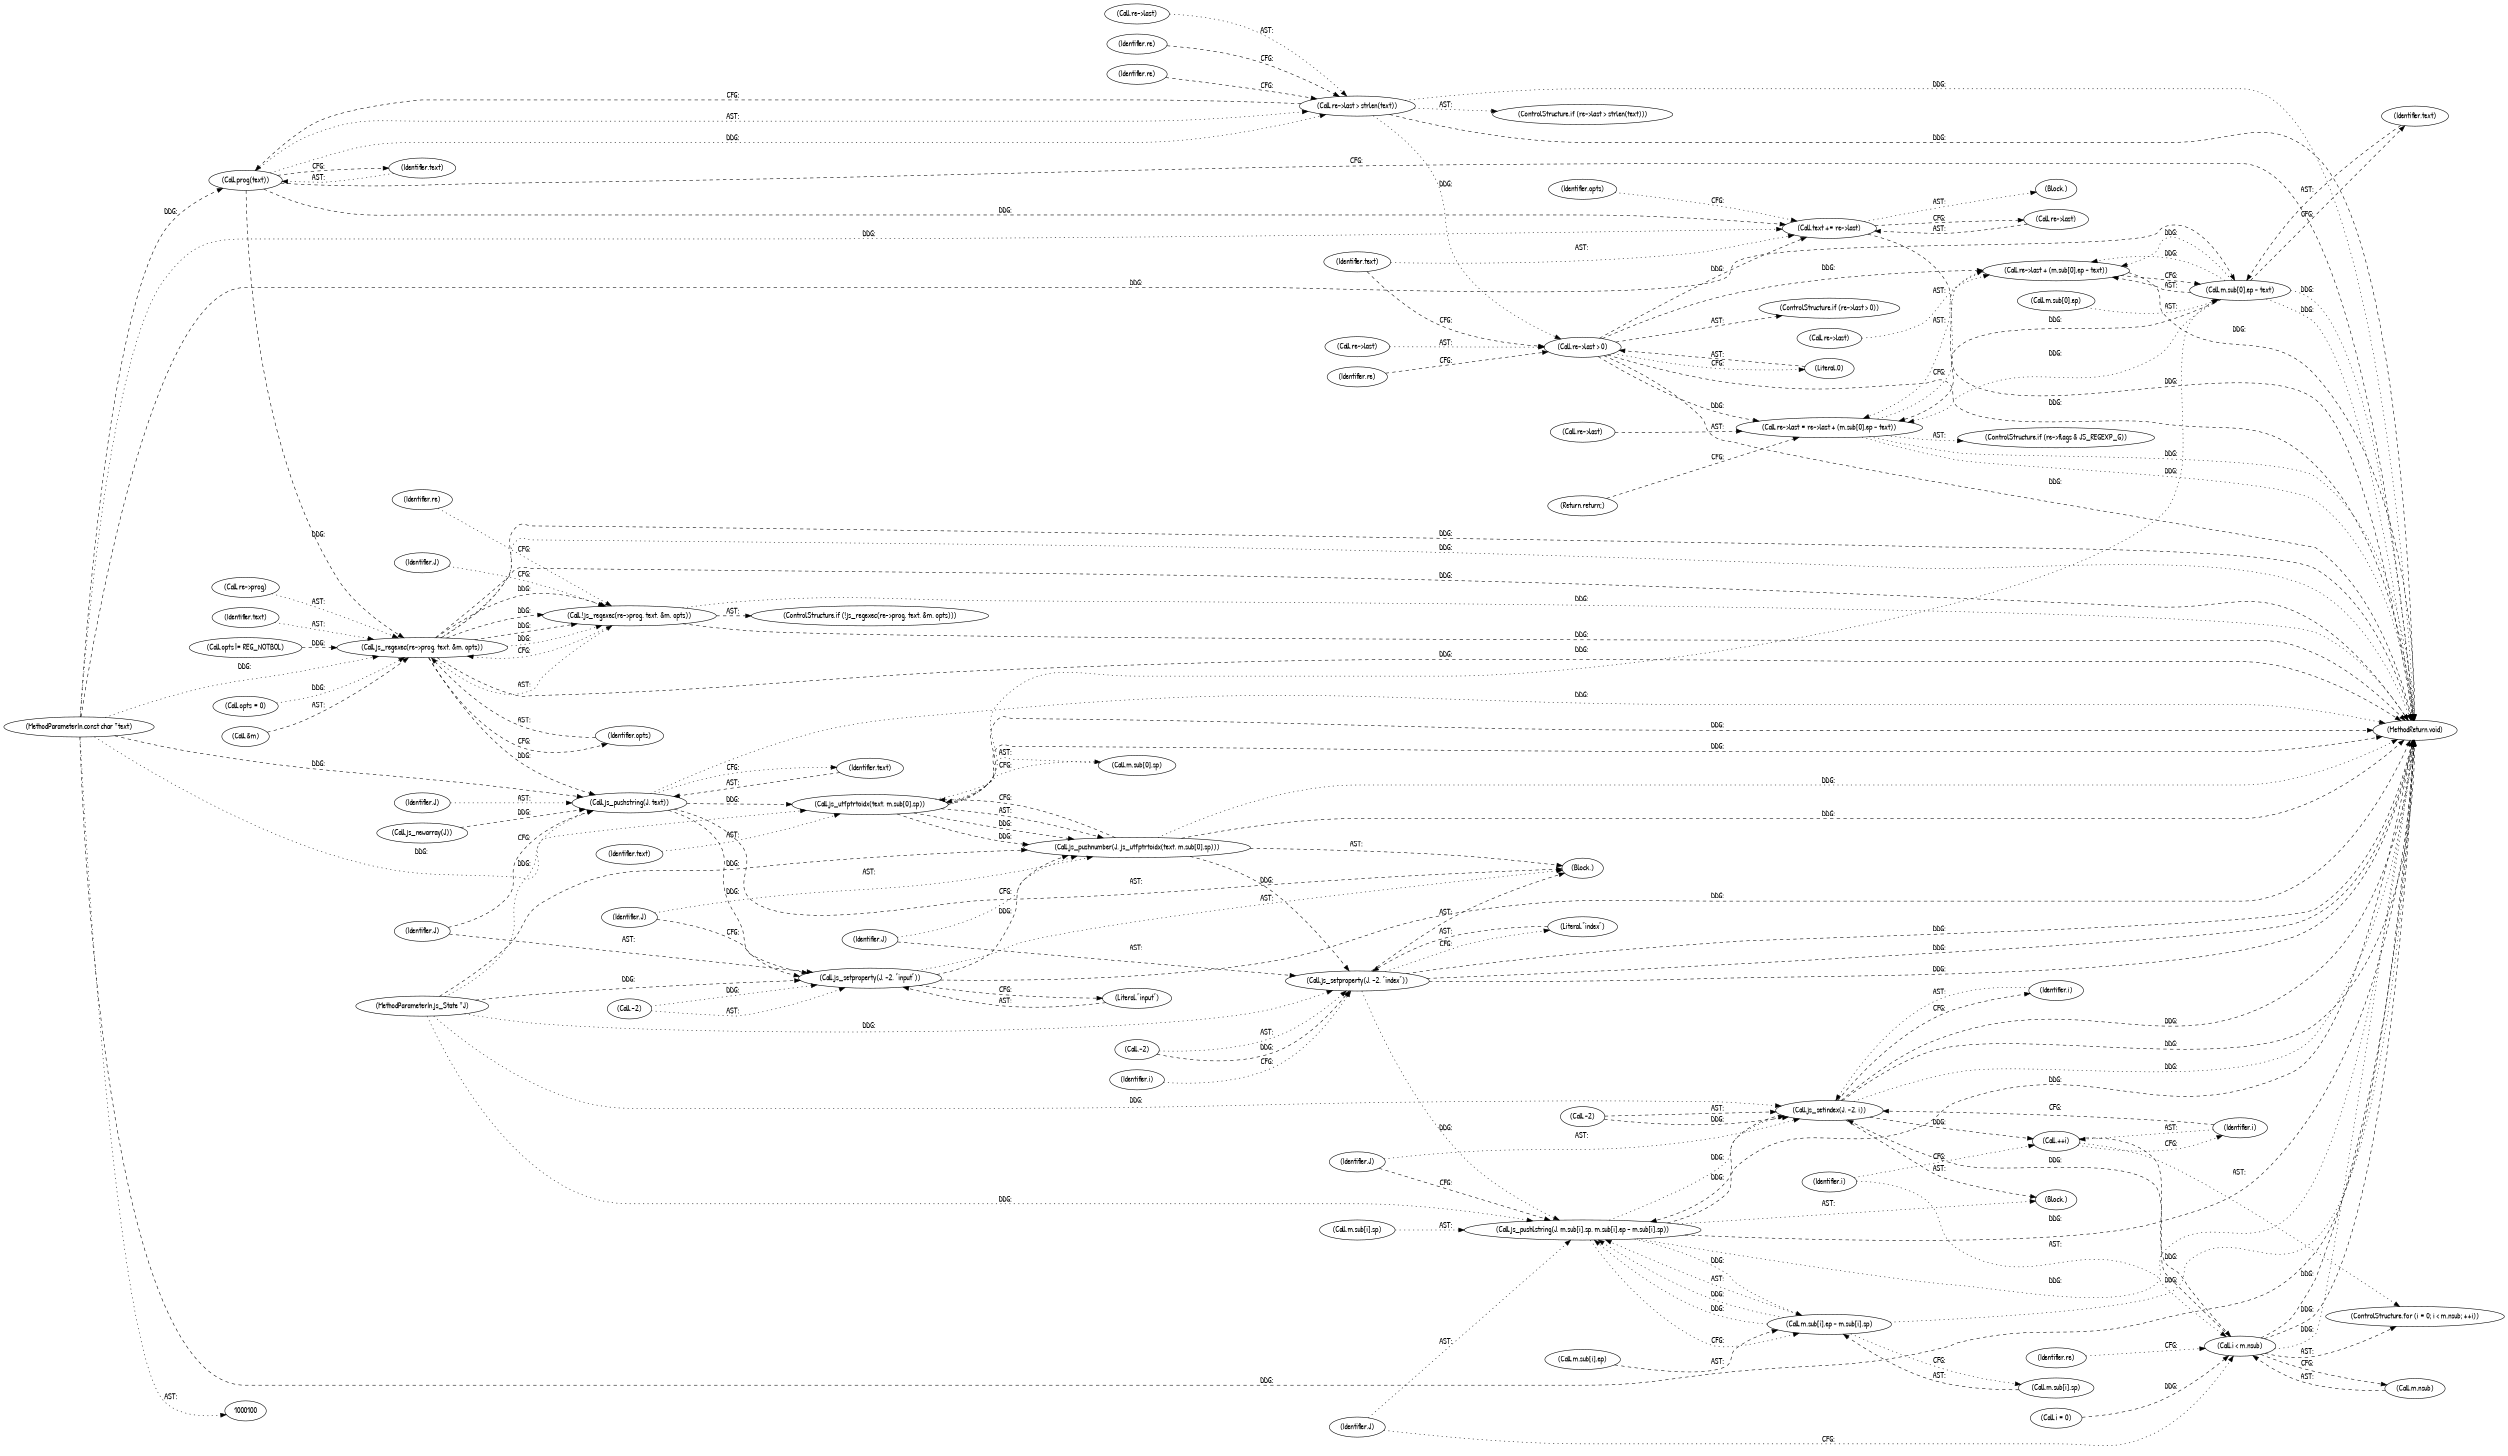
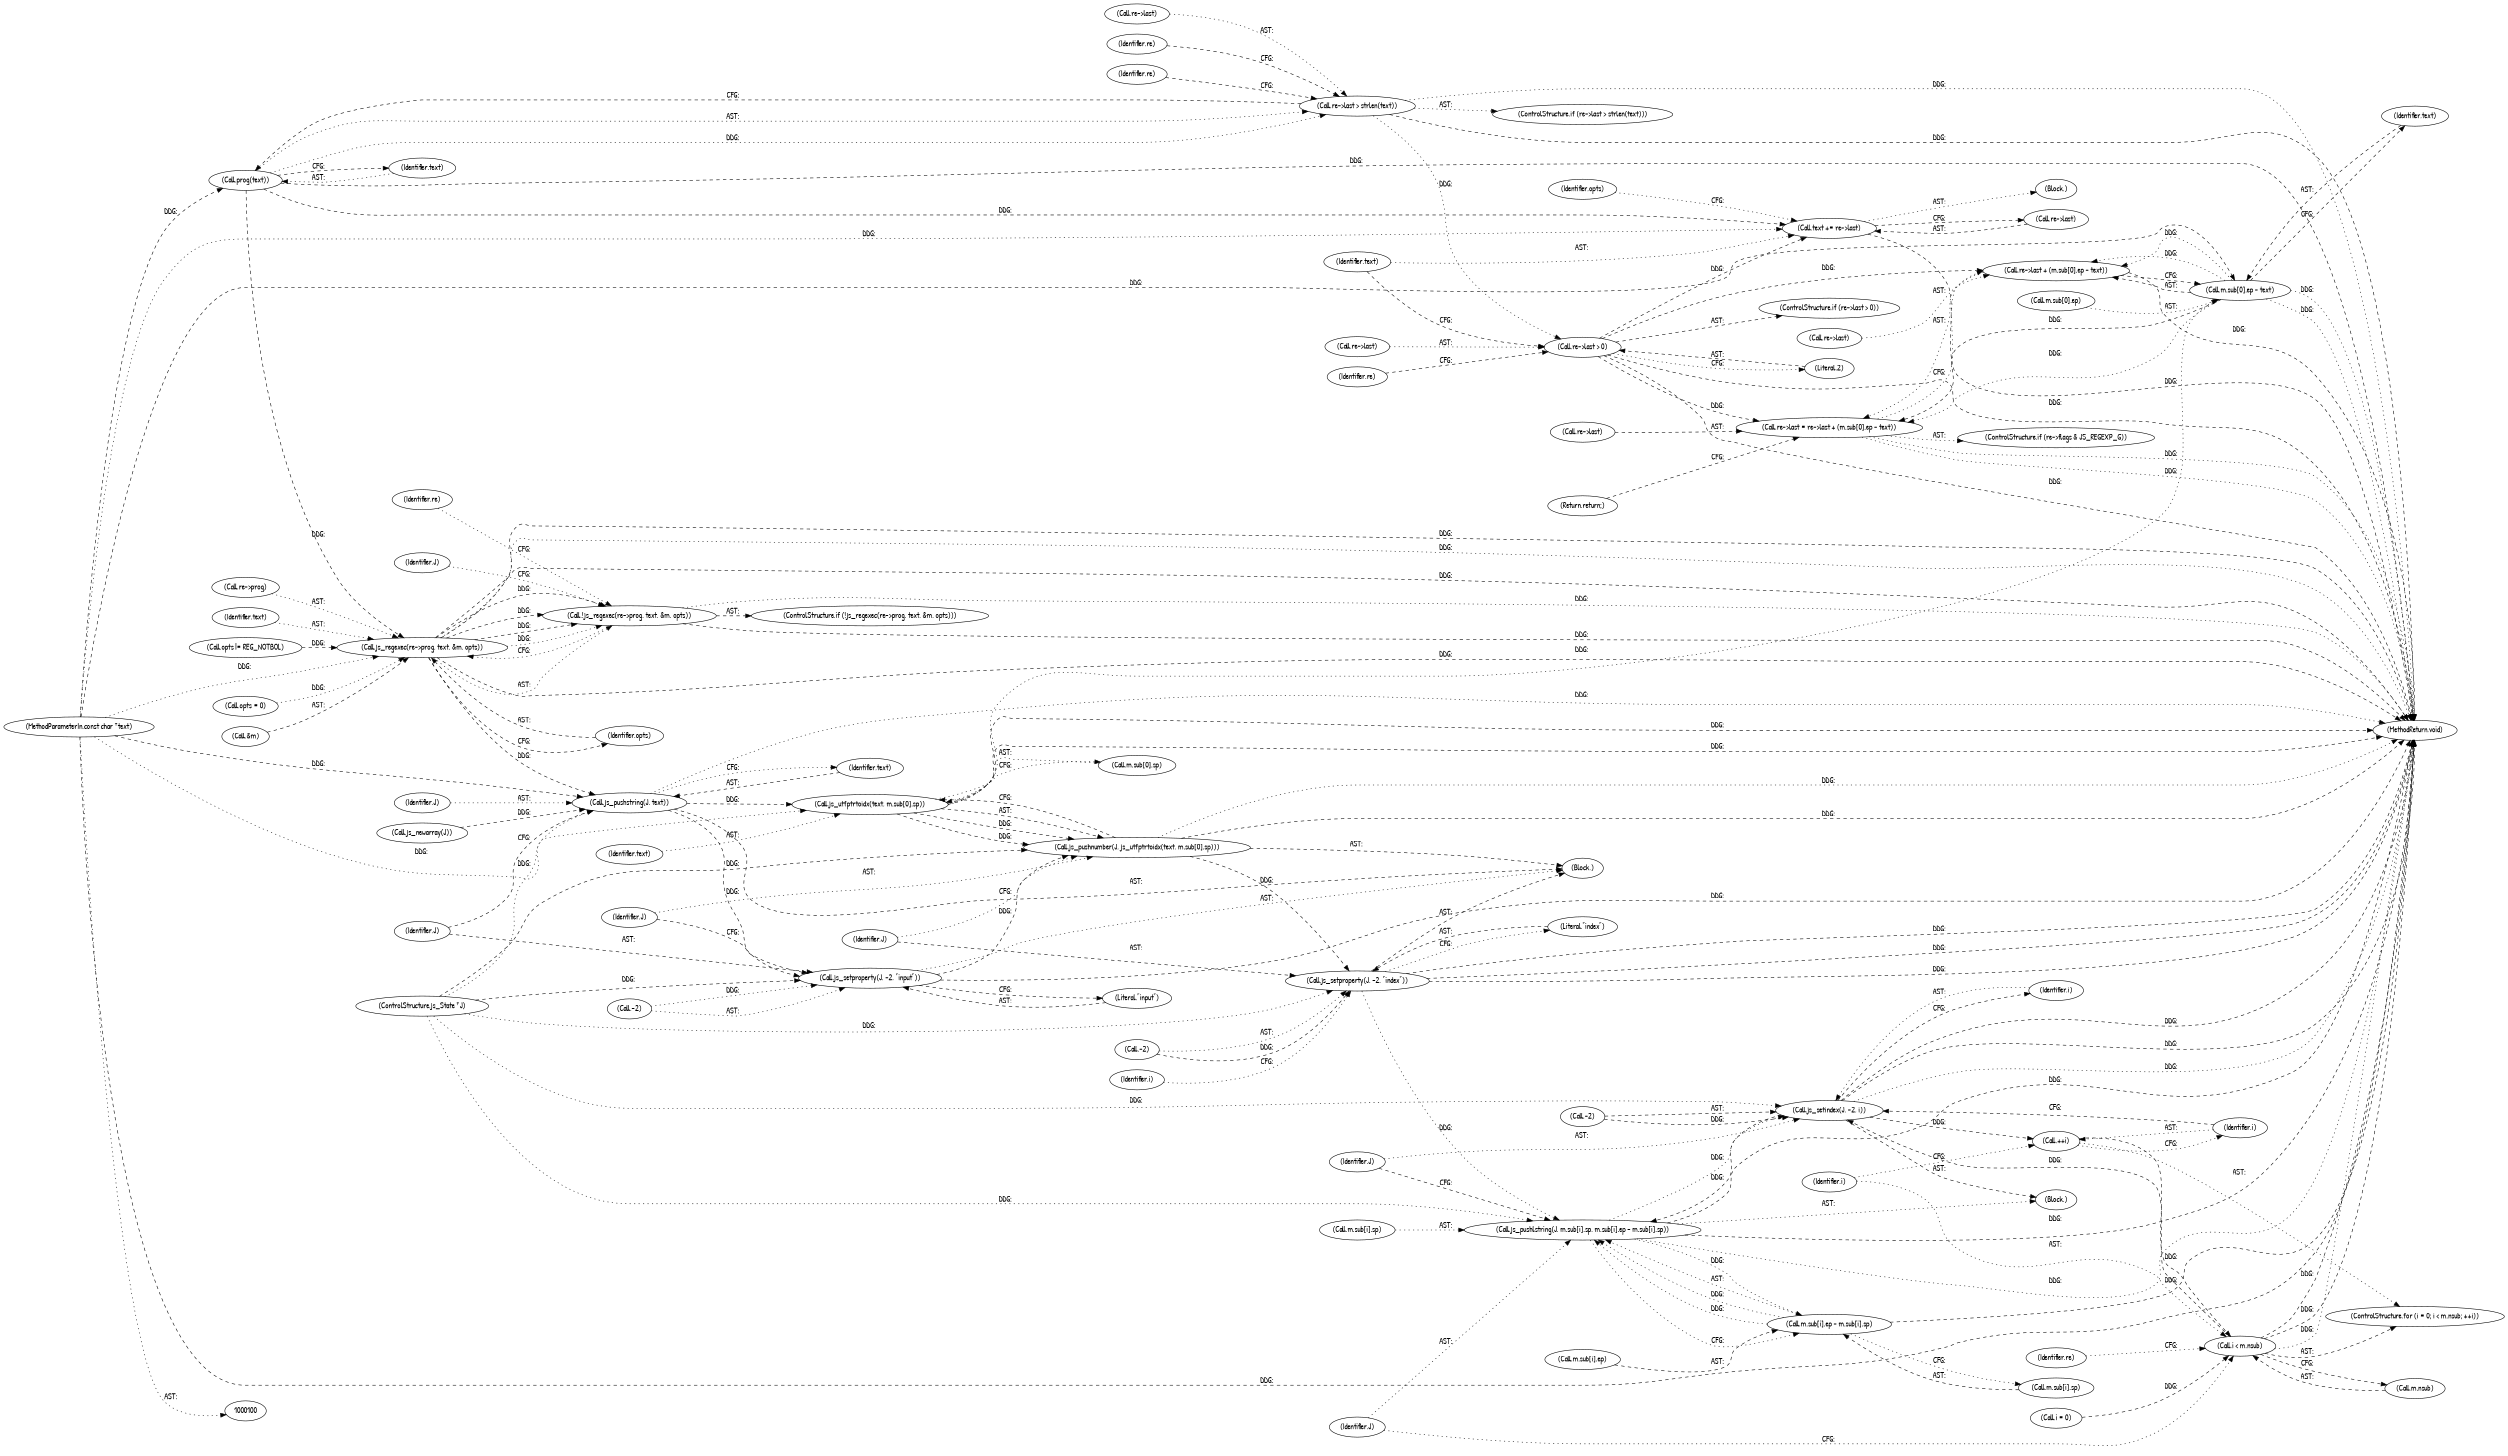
edge "(Call,prog(text))" -> "(MethodReturn,void)": label "CFG: " -> "DDG: "
node "(Literal,0)": label "(Literal,0)" -> "(Literal,2)"
node "(MethodParameterIn,js_State *J)": label "(MethodParameterIn,js_State *J)" -> "(ControlStructure,js_State *J)"
edge "(Call,m.sub[i].ep - m.sub[i].sp)" -> "(MethodReturn,void)": style dotted -> dashed
